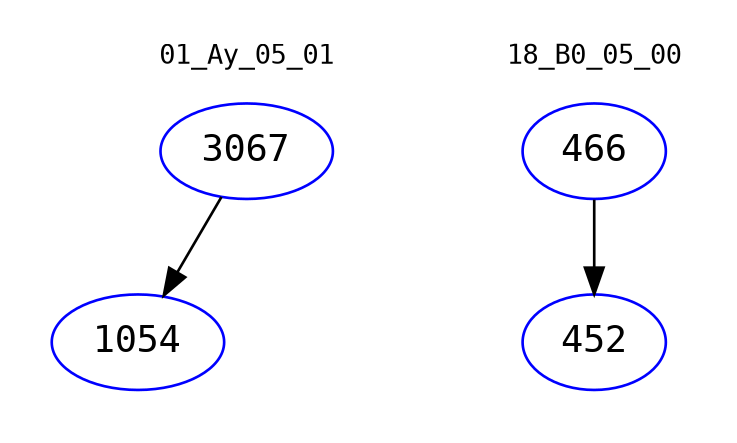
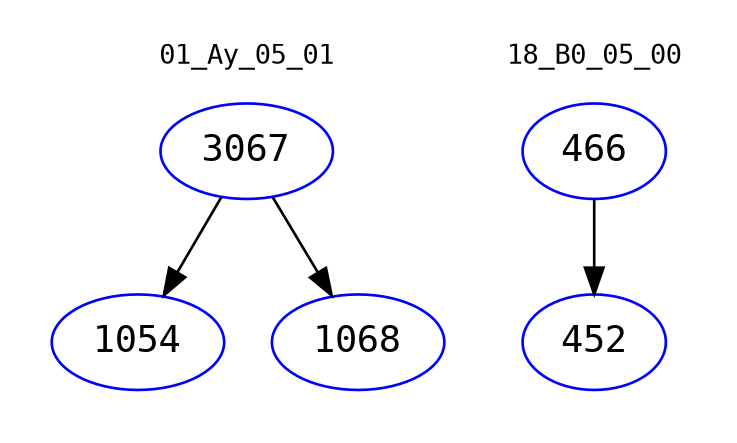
node "1068": added
